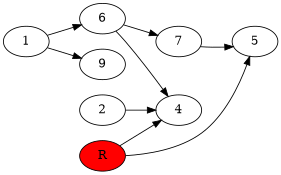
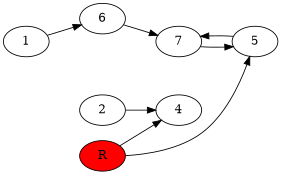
edge "5" -> "7": added
edge "6" -> "4": removed
node "9": removed
